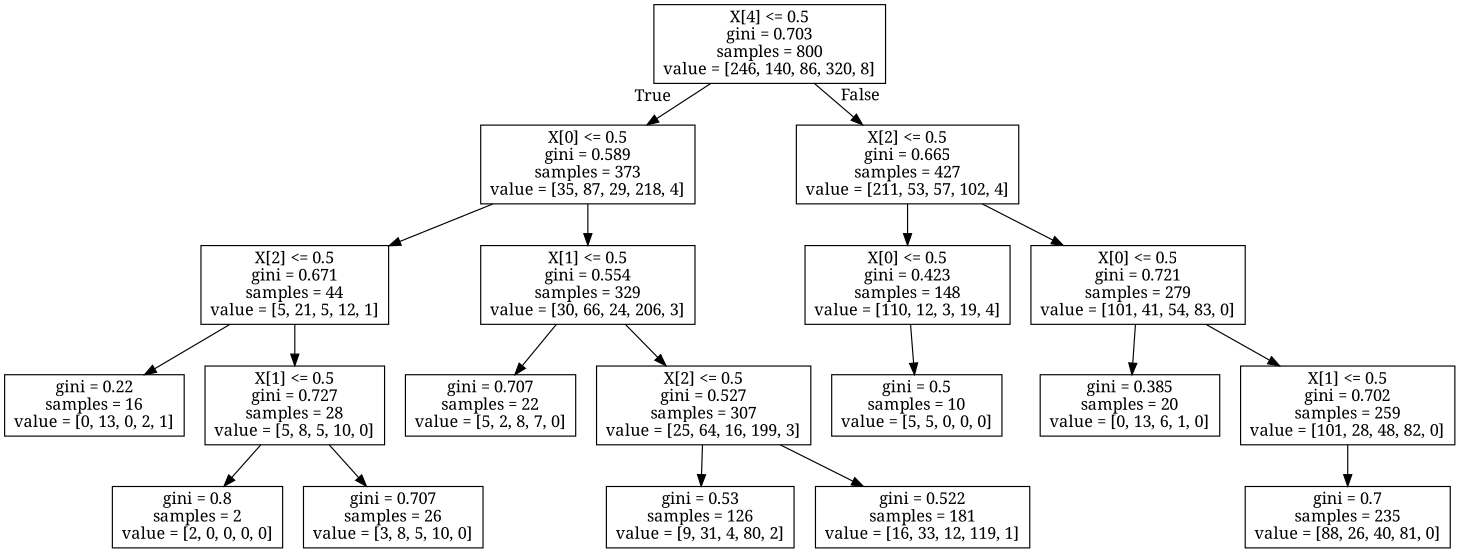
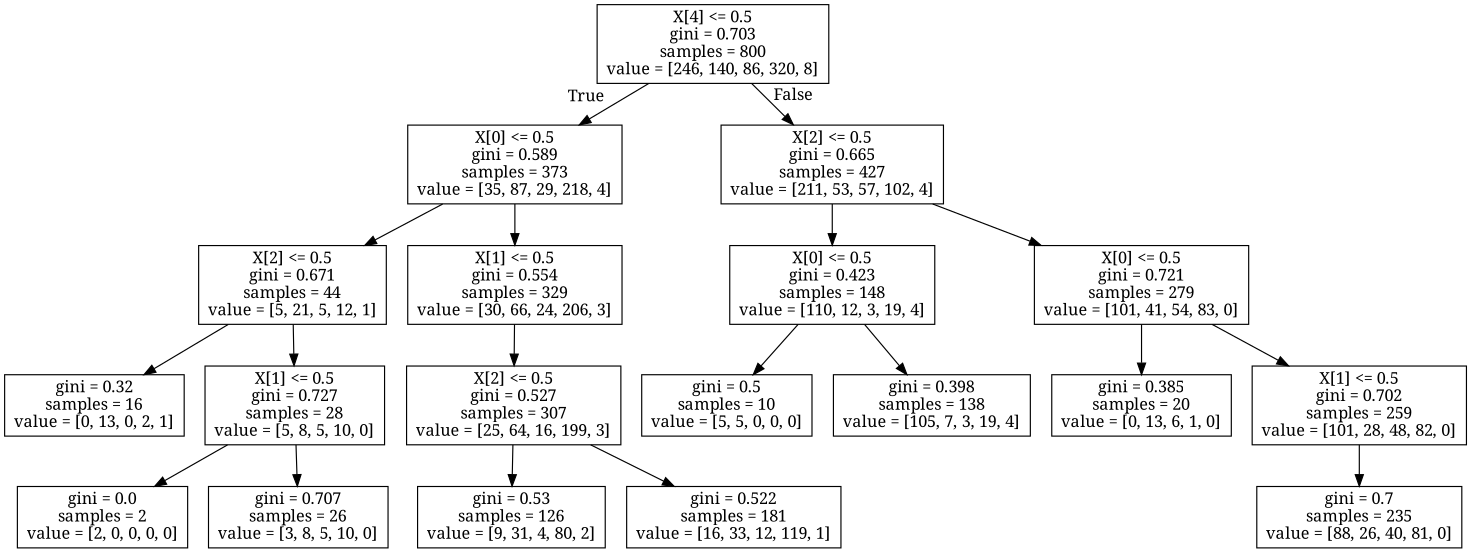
node "gini = 0.22 samples = 16 value = [0, 13, 0, 2, 1]": label "gini = 0.22 samples = 16 value = [0, 13, 0, 2, 1]" -> "gini = 0.32 samples = 16 value = [0, 13, 0, 2, 1]"
node "gini = 0.707 samples = 22 value = [5, 2, 8, 7, 0]": removed
node "gini = 0.398 samples = 138 value = [105, 7, 3, 19, 4]": added
node "gini = 0.8 samples = 2 value = [2, 0, 0, 0, 0]": label "gini = 0.8 samples = 2 value = [2, 0, 0, 0, 0]" -> "gini = 0.0 samples = 2 value = [2, 0, 0, 0, 0]"
